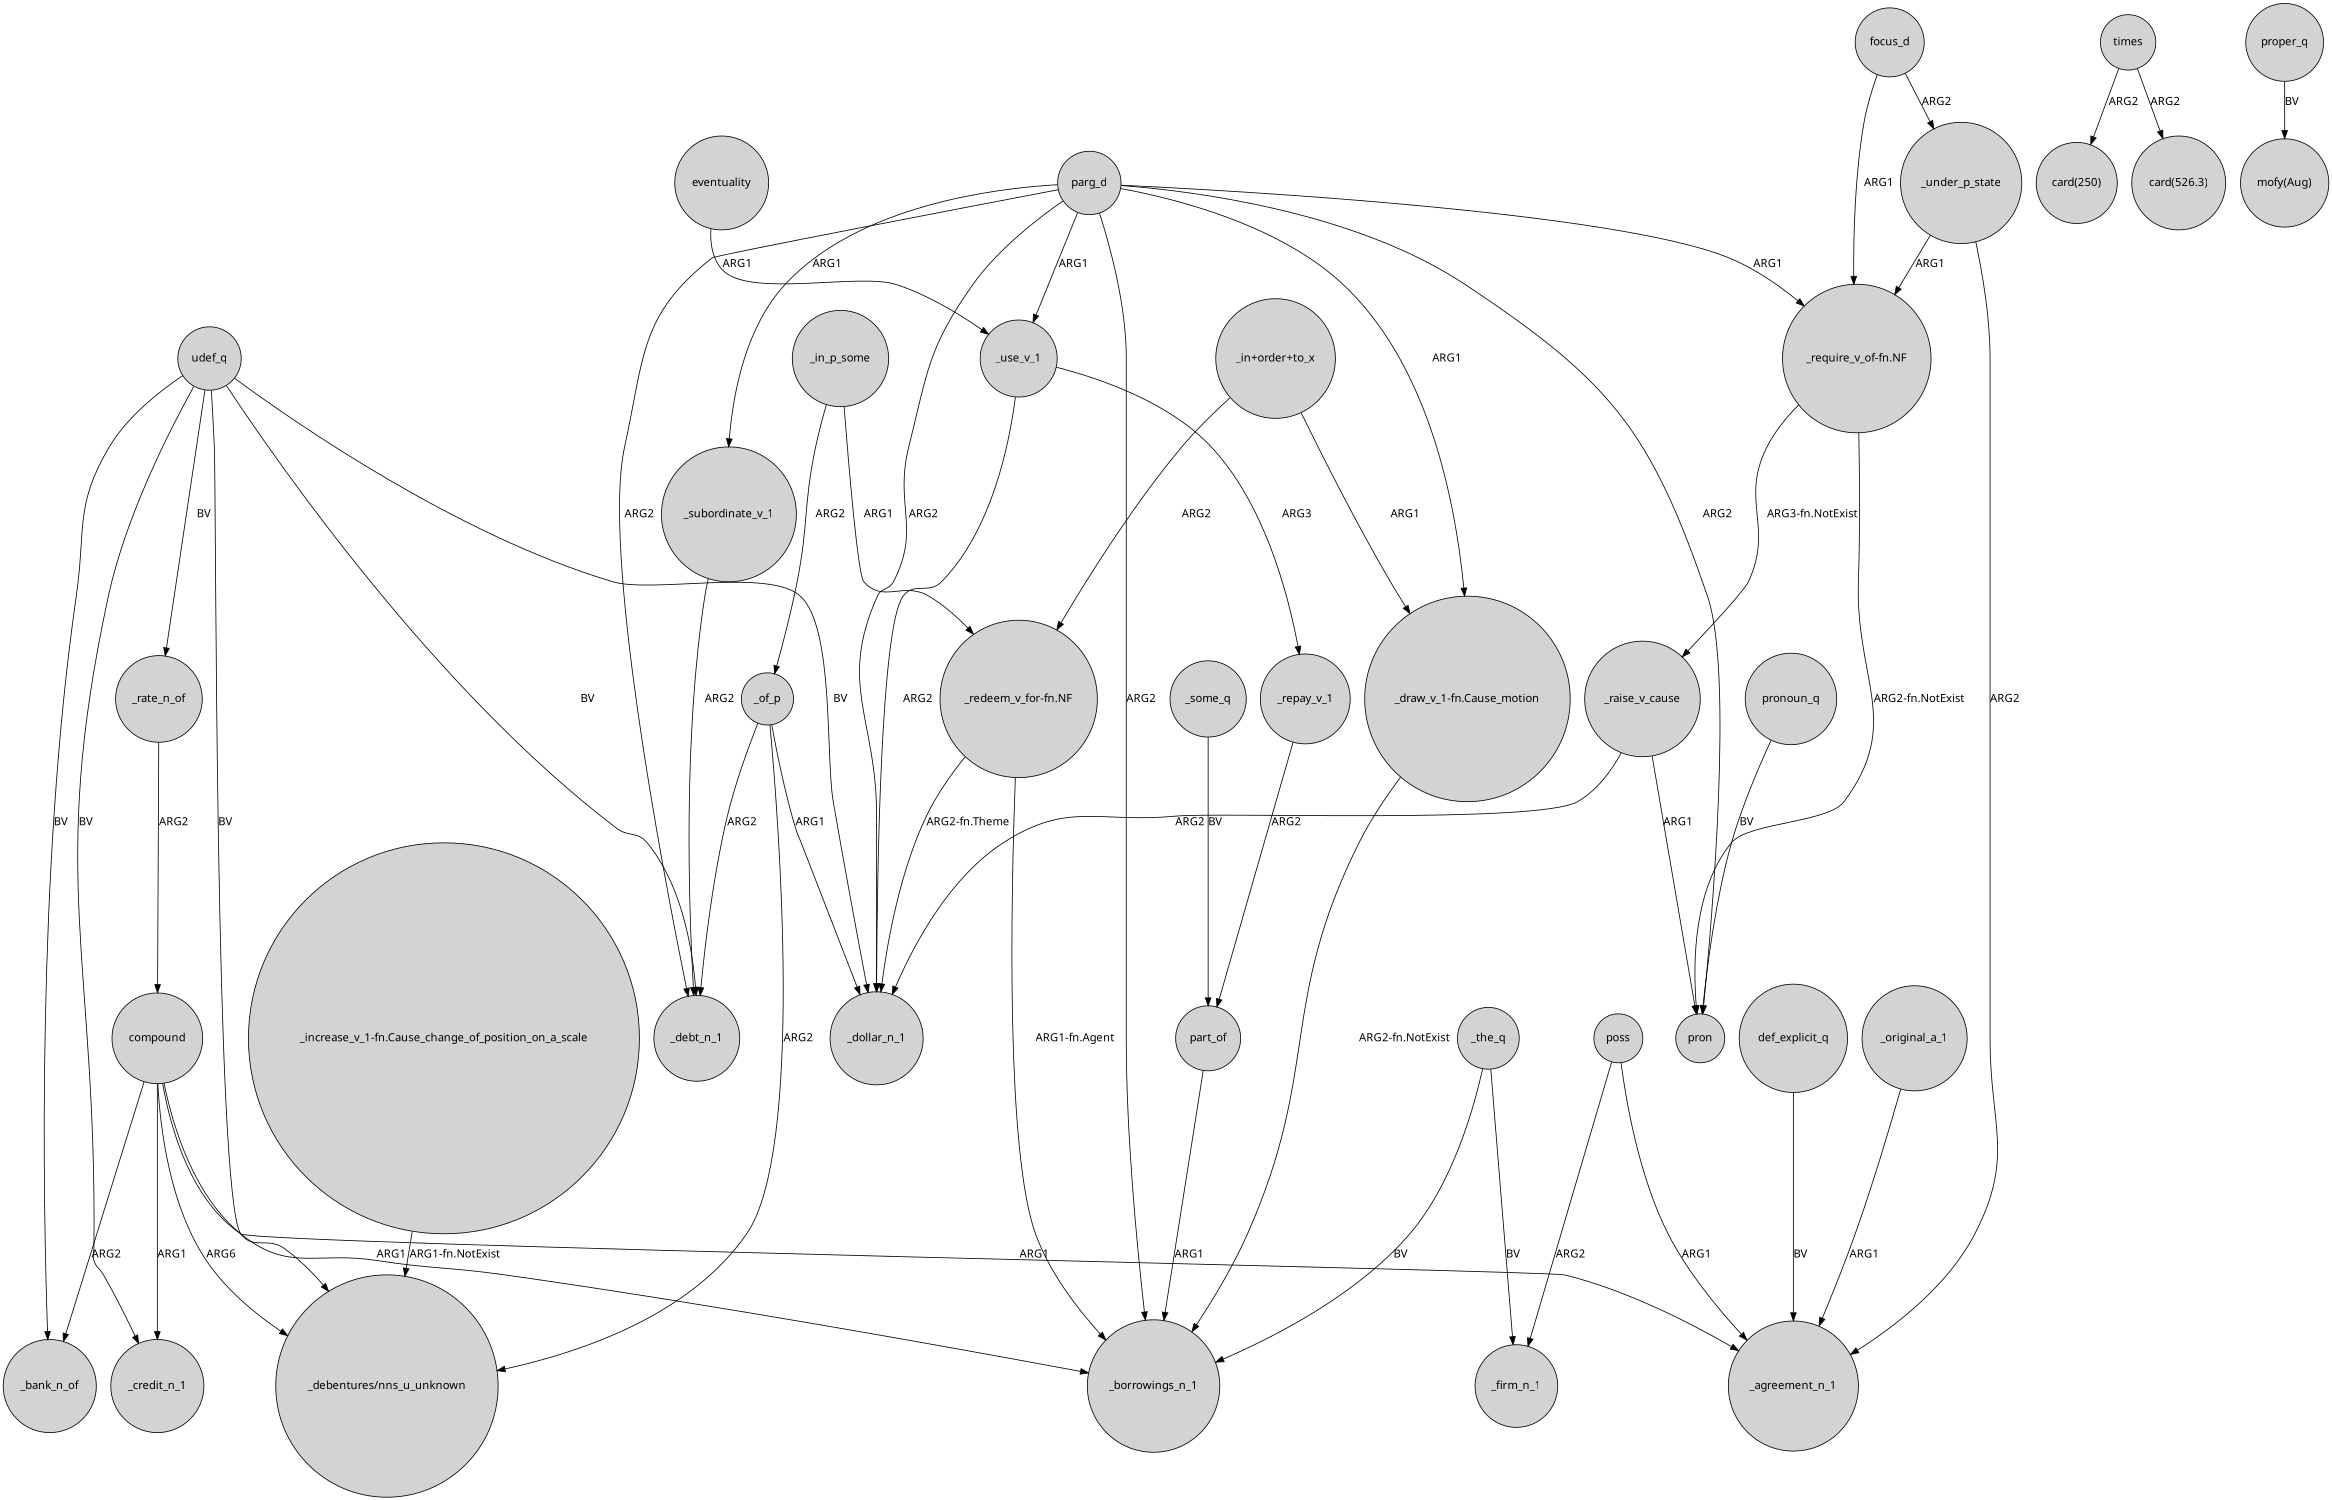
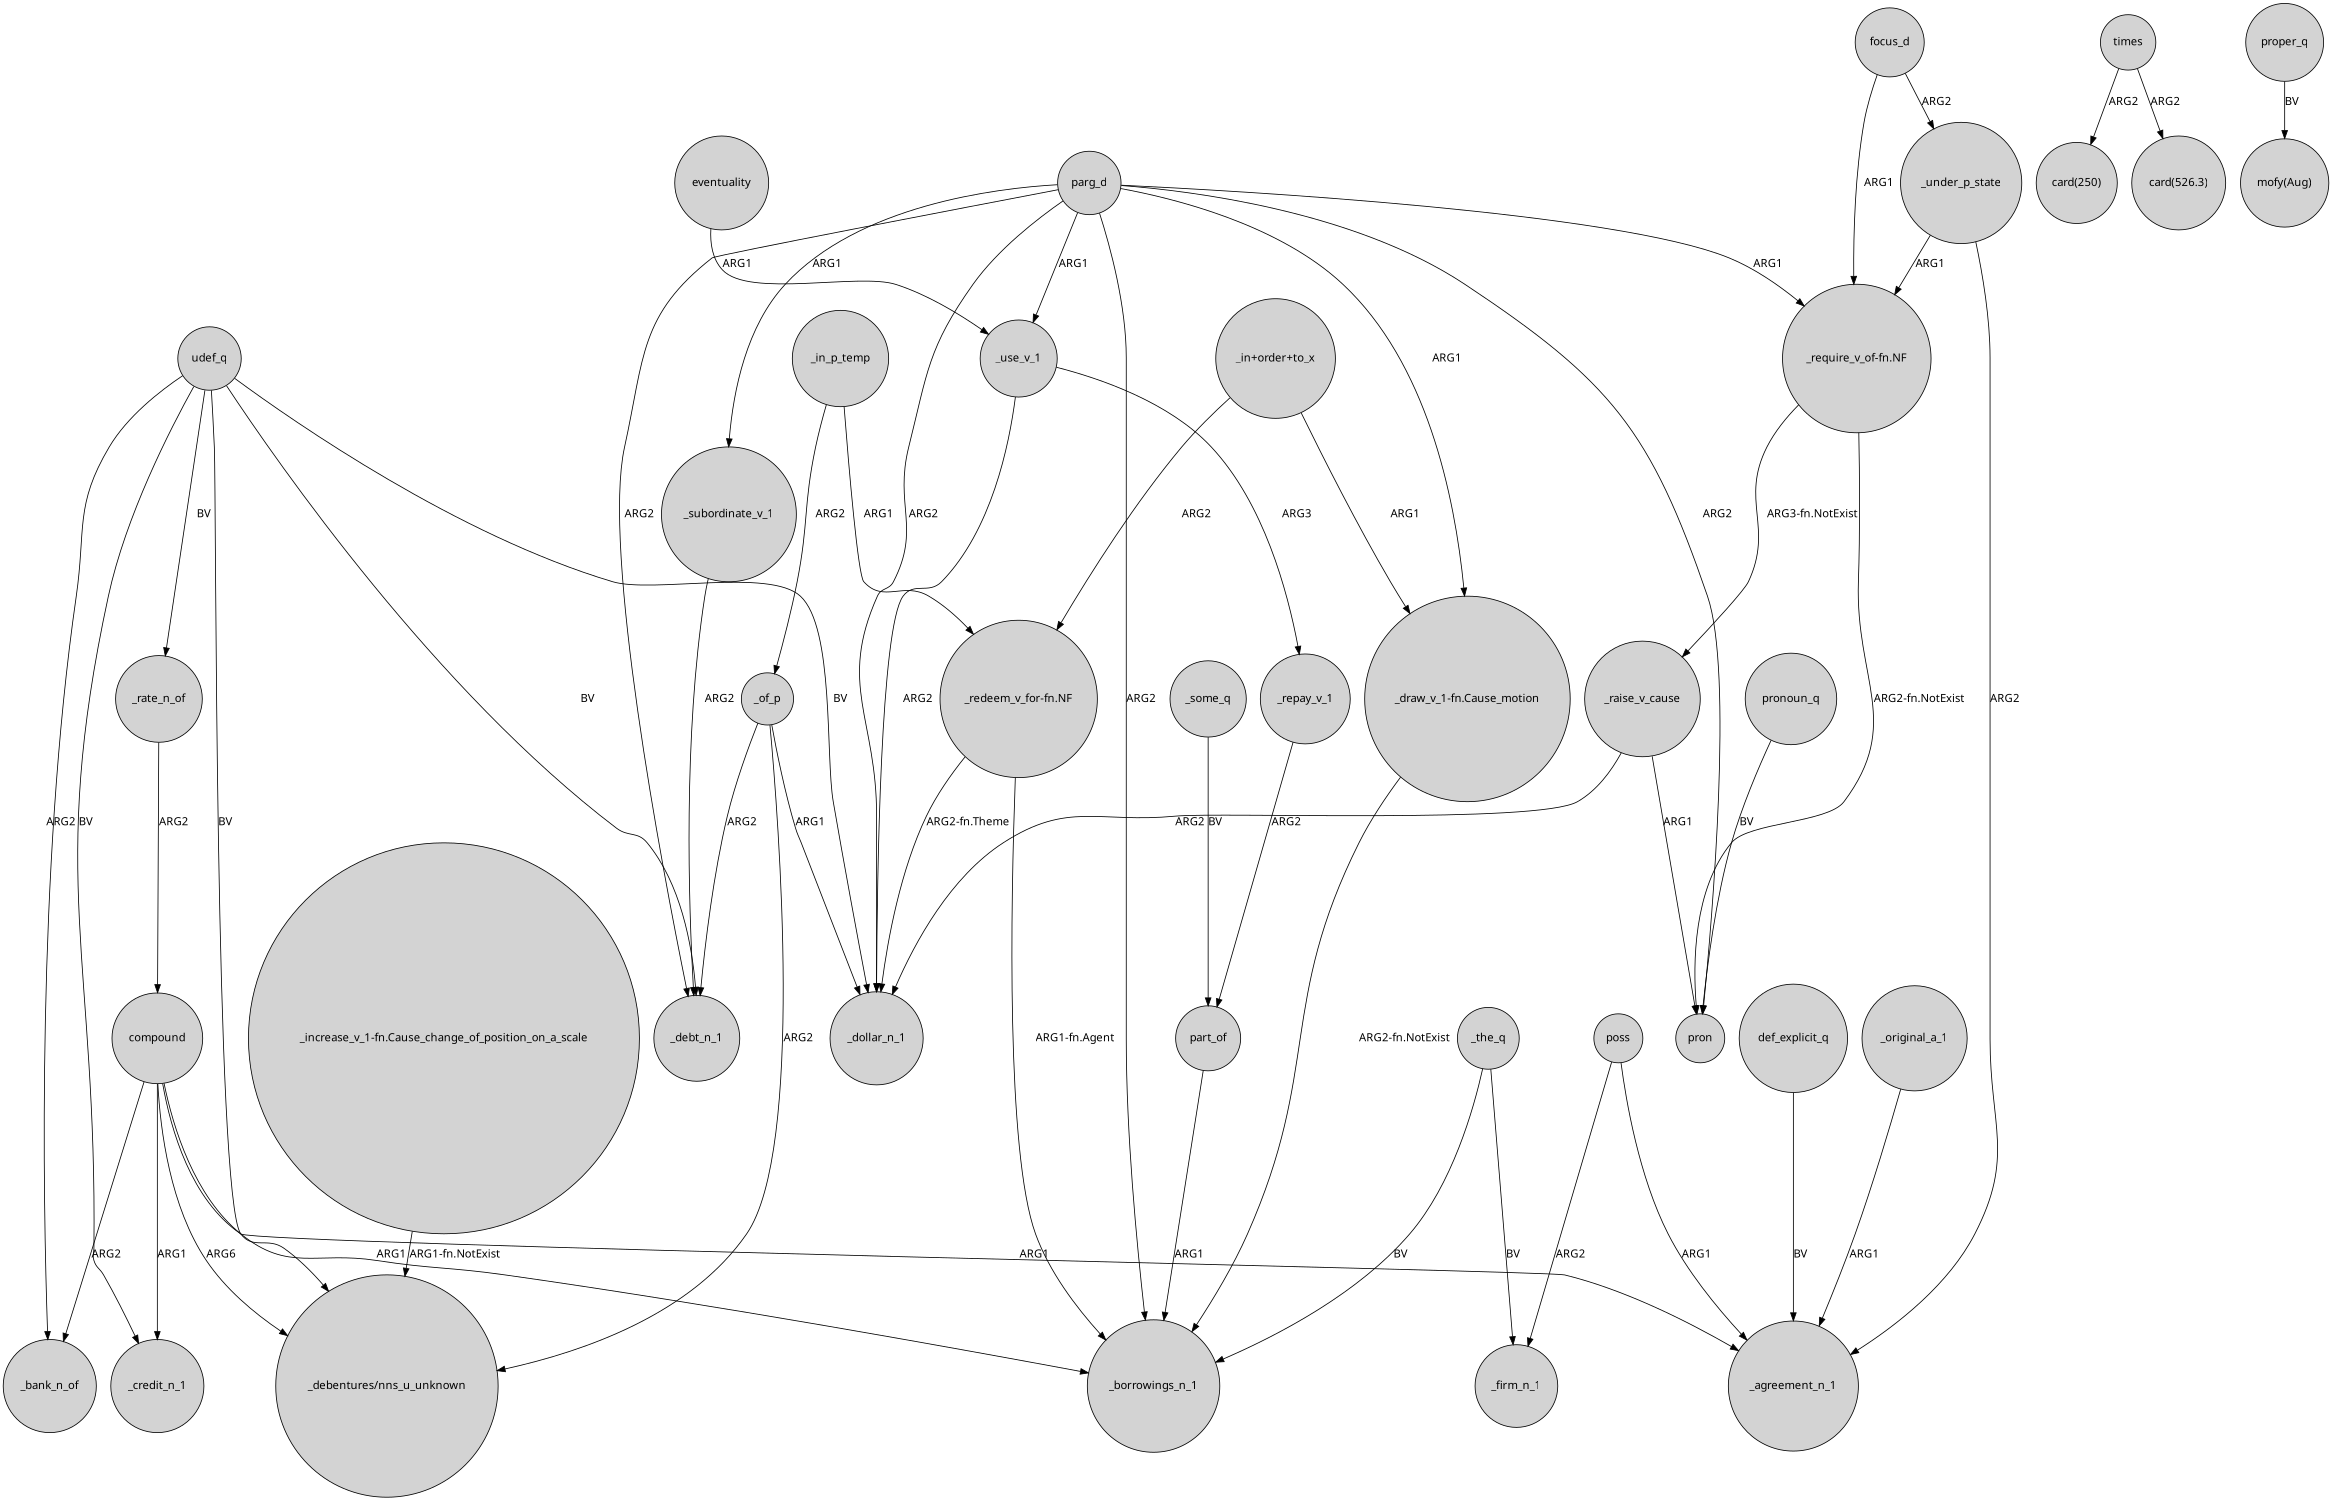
node "_in_p_some": label "_in_p_some" -> "_in_p_temp"
edge "udef_q" -> "_bank_n_of": label "BV" -> "ARG2"
